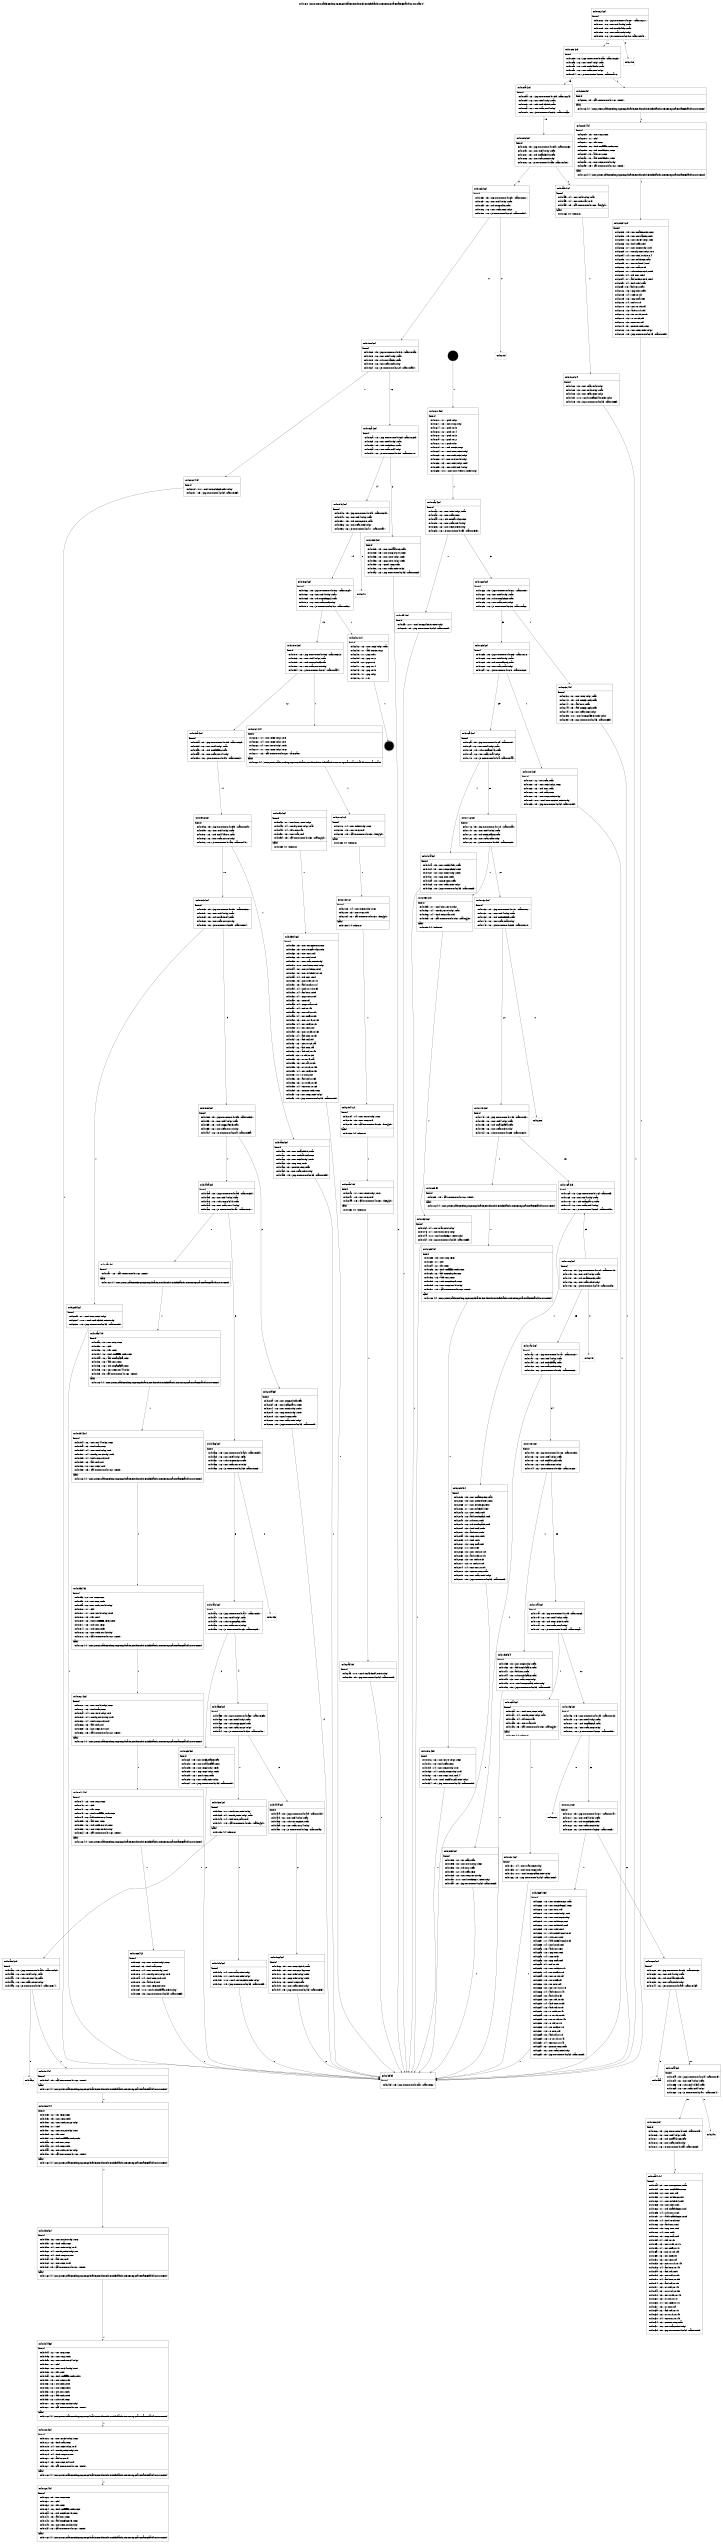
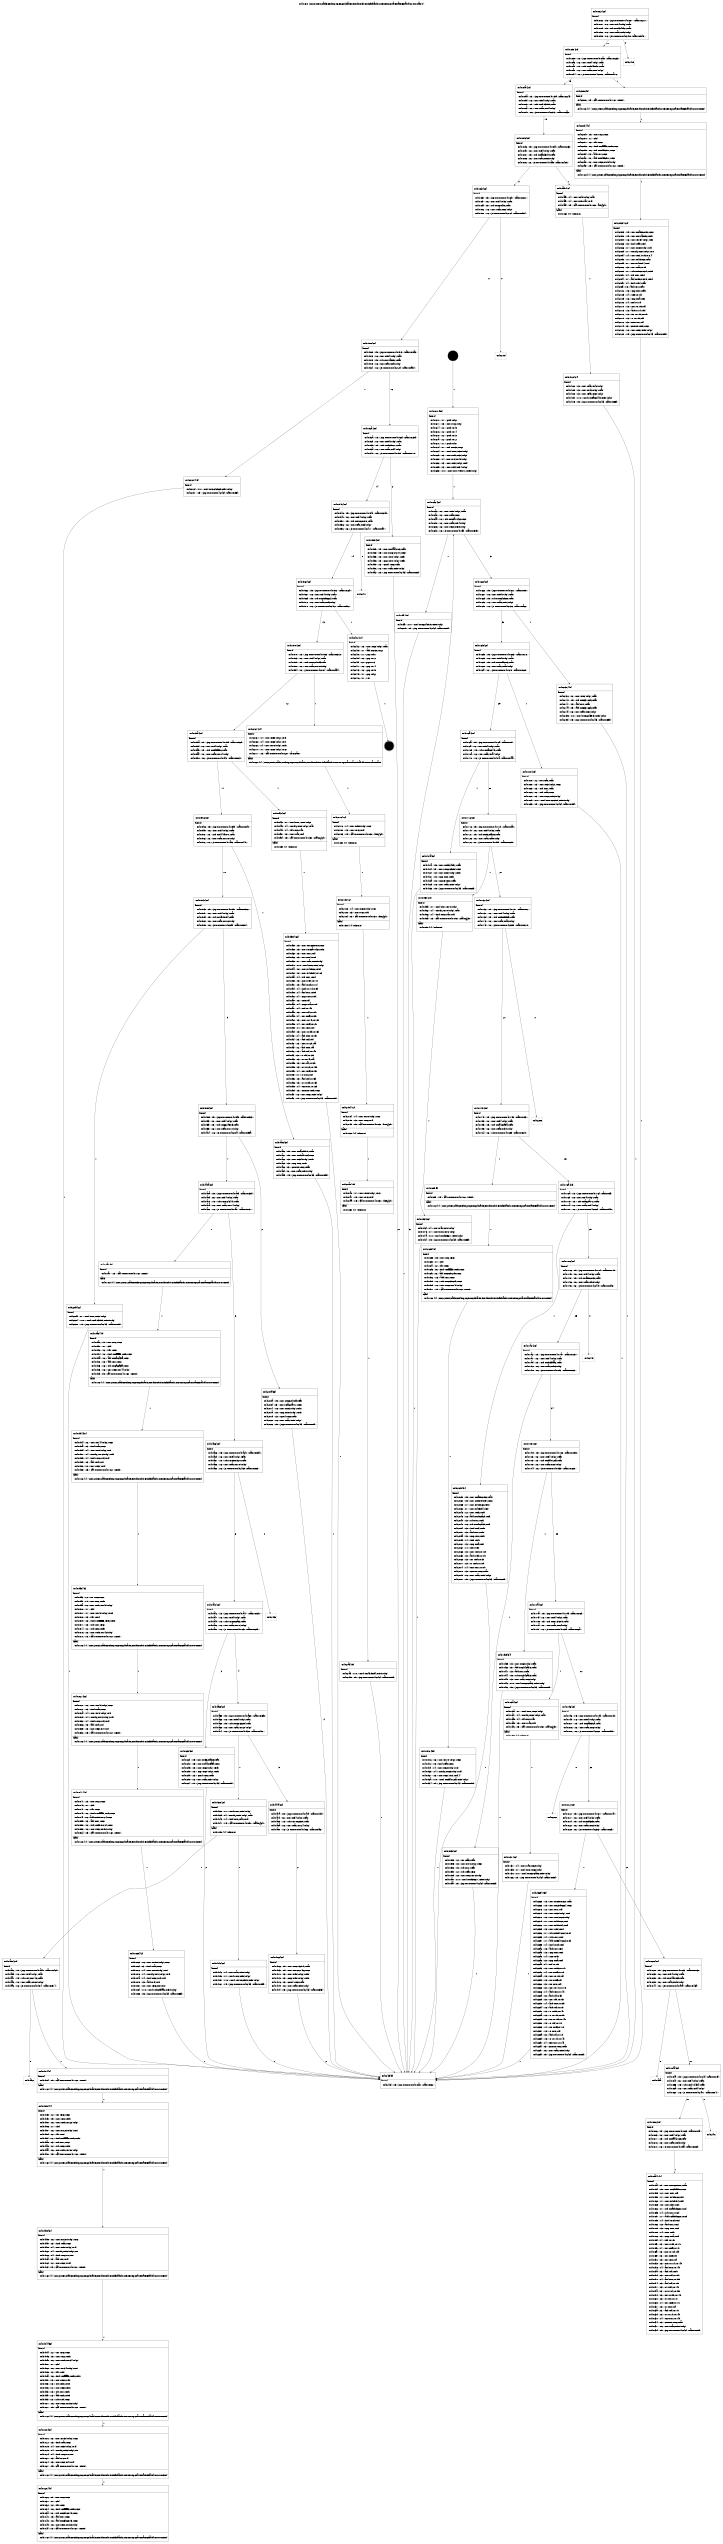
edge "0x40199a [28]" -> "0x401f42 [23]": added, label "1"
edge "0x401d89 [30]" -> "0x4024cf [5]": label " 2" -> " 21"
edge "0x401786 [28]" -> "0x40176a [28]": reversed
edge "0x4024cf [5]" -> "0x4016a2 [32]": added, label "31"
